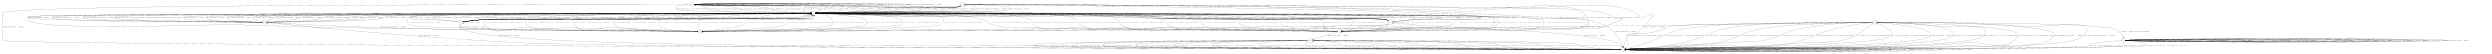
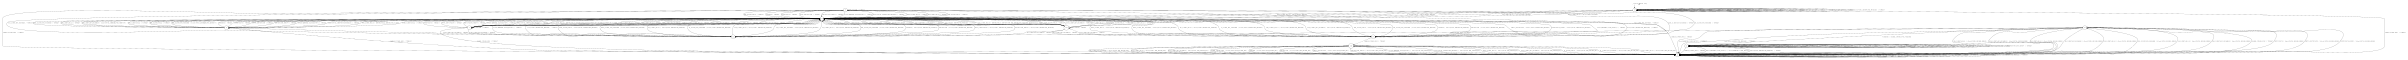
node "__start0": added
edge "s11" -> "s2": removed, label "CHANGE_CIPHER_SPEC / TIMEOUT"
